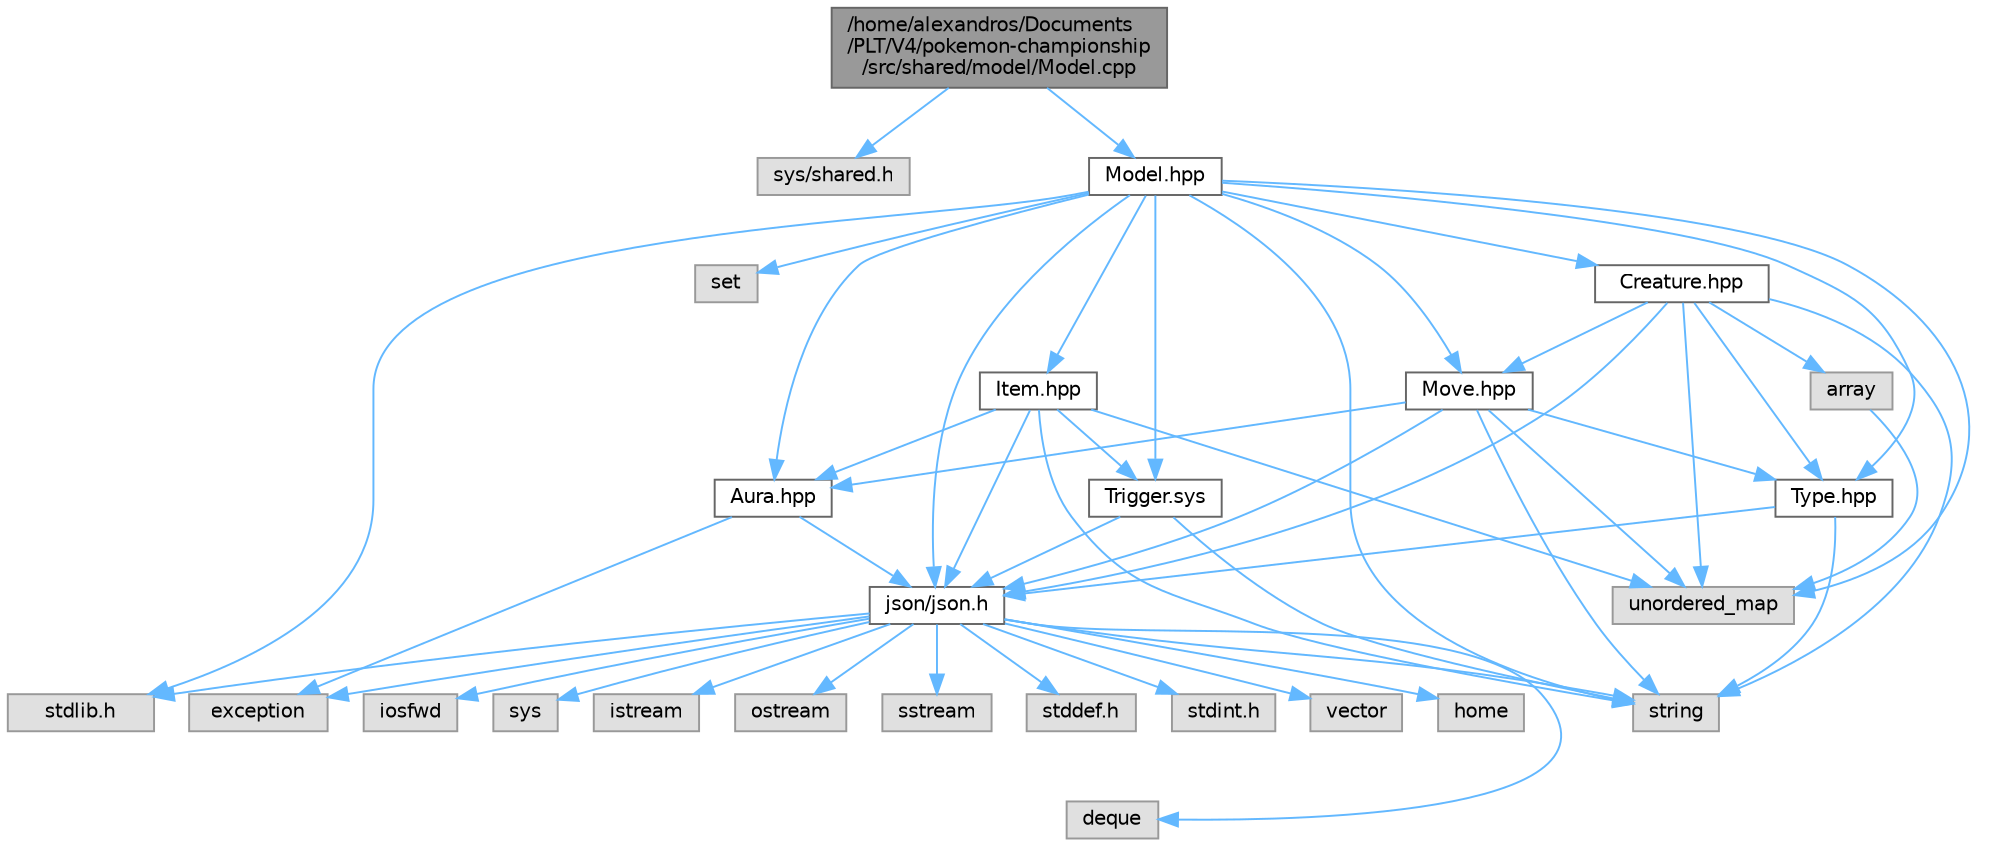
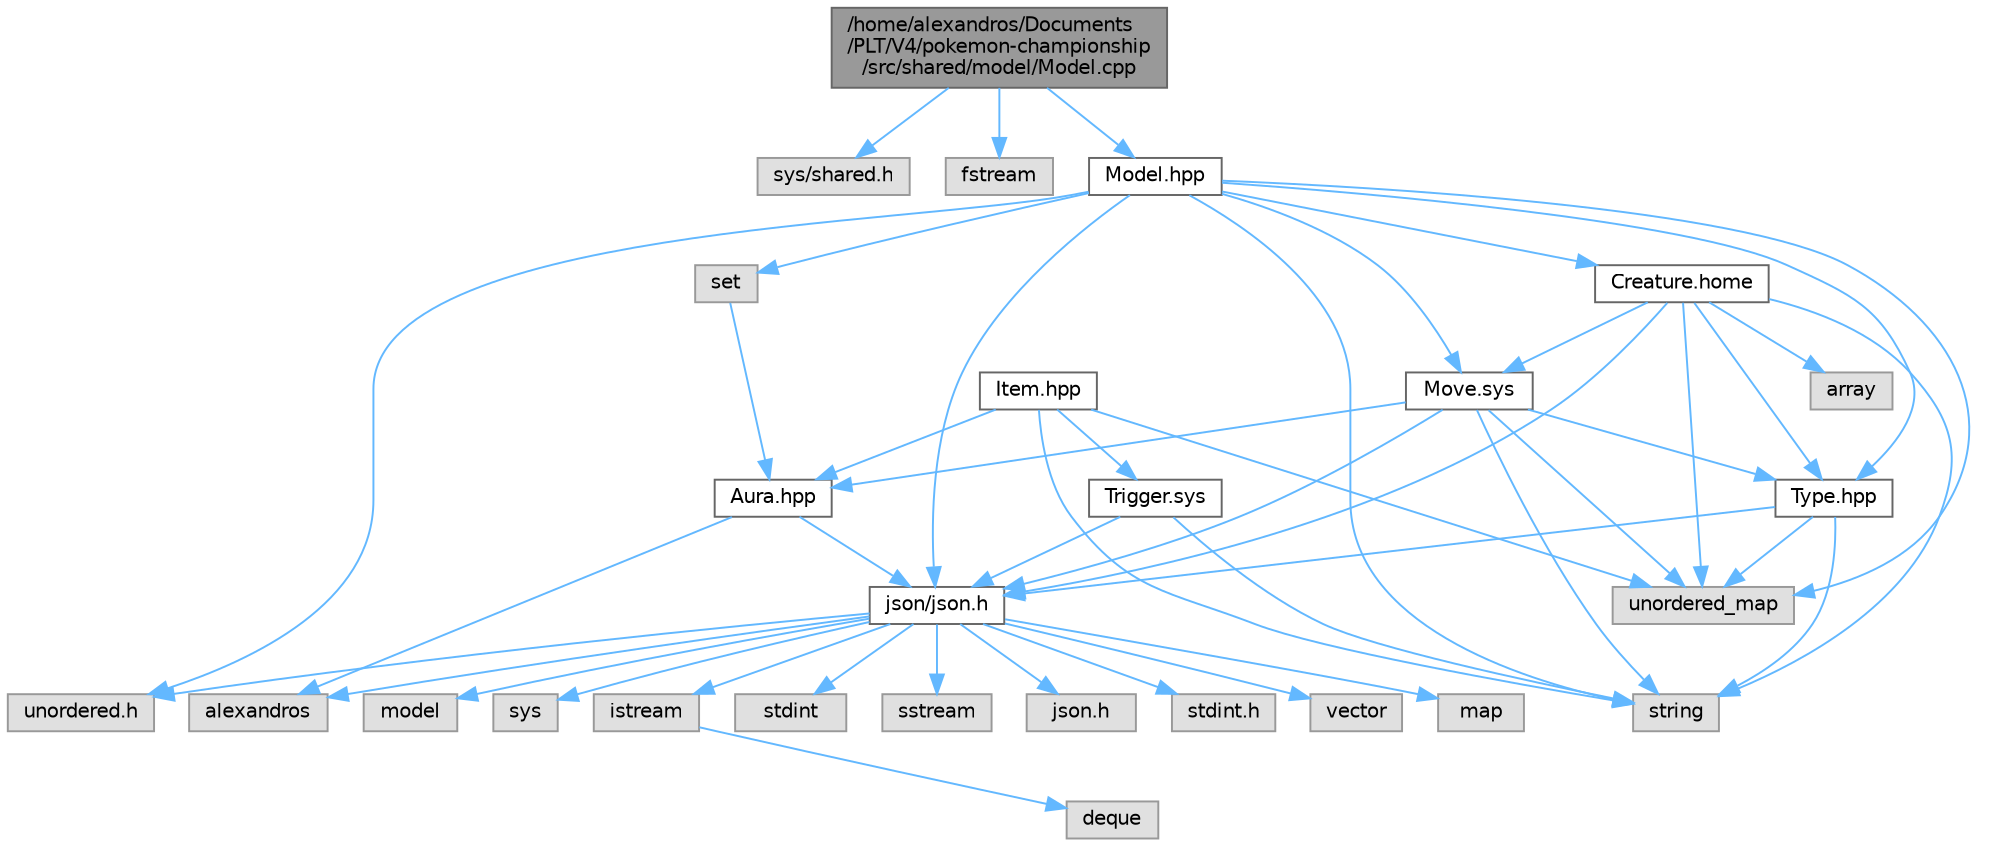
node "fstream": added
edge "Model.hpp" -> "Aura.hpp": now "set" -> "Aura.hpp"
edge "Model.hpp" -> "Item.hpp": removed
node "Creature.hpp": label "Creature.hpp" -> "Creature.home"
edge "Model.hpp" -> "Trigger.sys": removed
node "Move.hpp": label "Move.hpp" -> "Move.sys"
edge "Item.hpp" -> "json/json.h": removed
edge "array" -> "unordered_map": now "Type.hpp" -> "unordered_map"
edge "json/json.h" -> "string": removed
node "stdlib.h": label "stdlib.h" -> "unordered.h"
node "exception": label "exception" -> "alexandros"
node "iosfwd": label "iosfwd" -> "model"
node "ostream": label "ostream" -> "stdint"
node "stddef.h": label "stddef.h" -> "json.h"
node "home": label "home" -> "map"
edge "json/json.h" -> "deque": now "istream" -> "deque"
